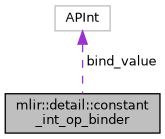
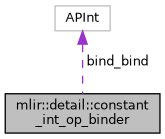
edge "mlir::detail::constant _int_op_binder" -> "APInt": label " bind_value" -> " bind_bind"
